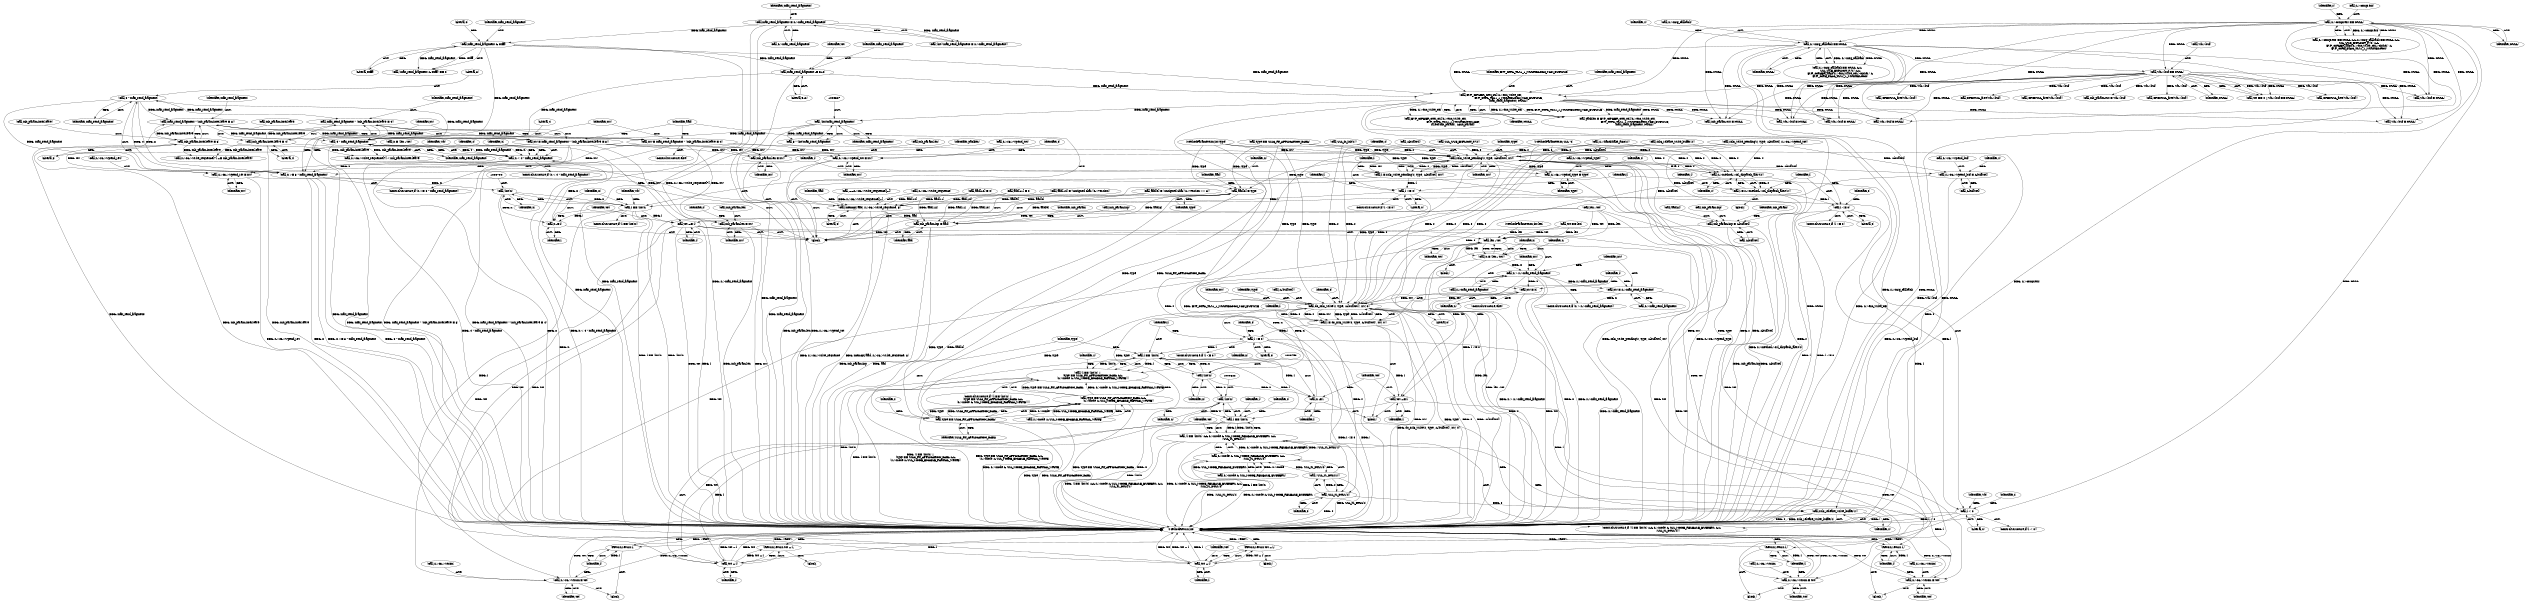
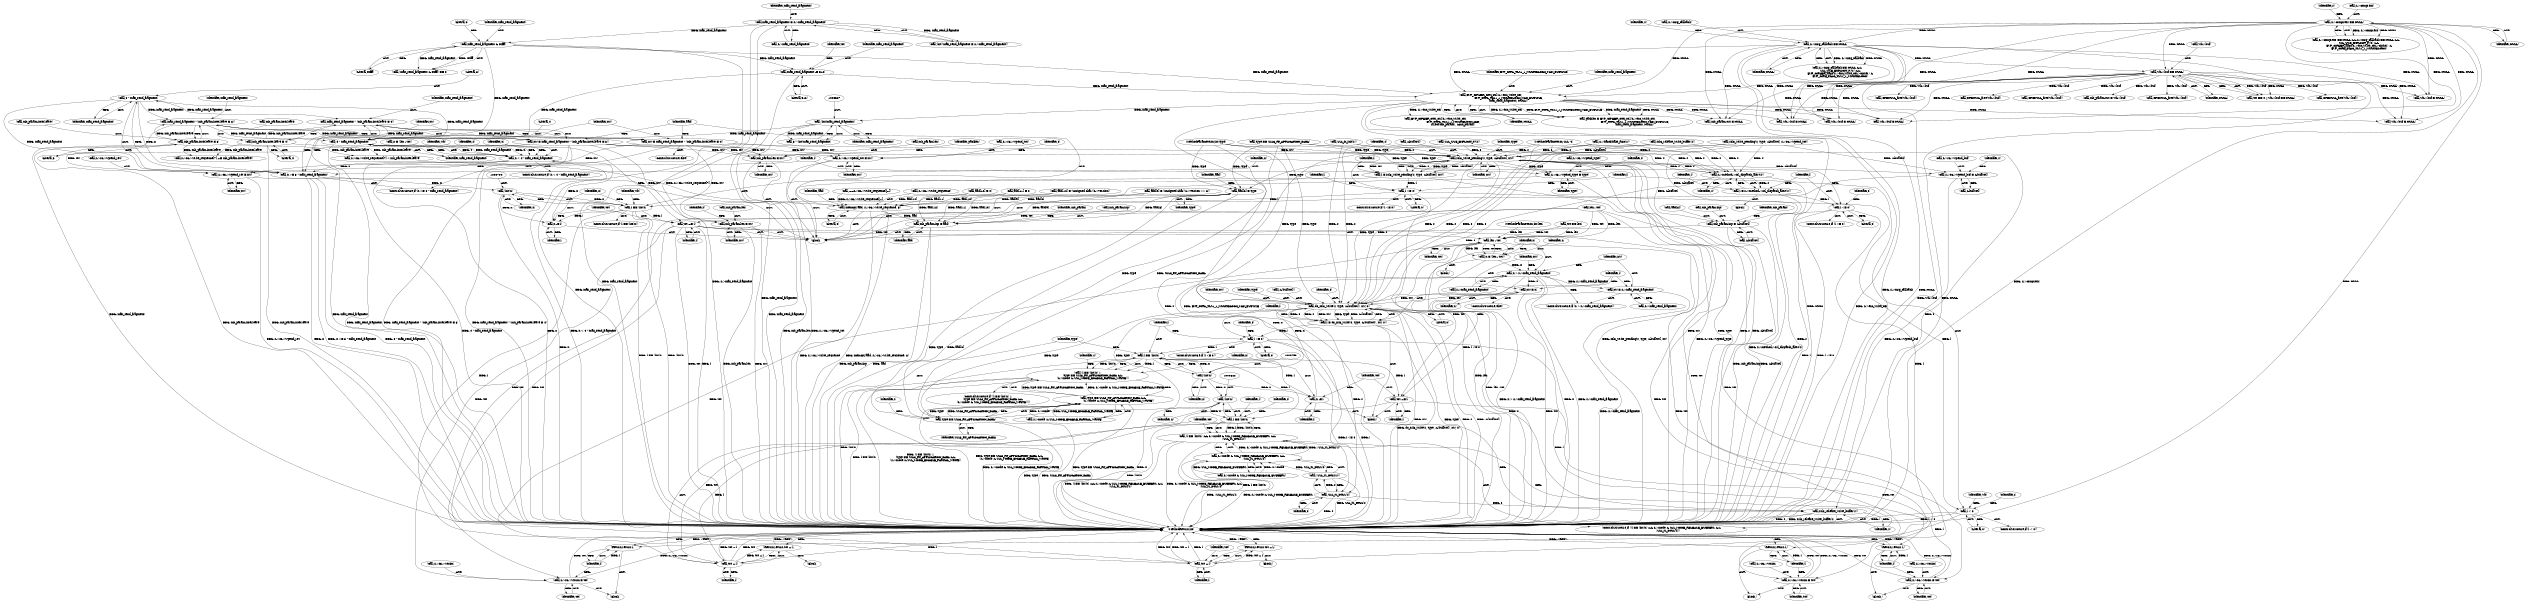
edge "(Call,max_send_fragment * (mb_param.interleave = 4))" -> "(Call,mb_param.interleave = 4)": label "TLS: " -> "CFG: "
edge "(Call,n >= 8 * max_send_fragment)" -> "(Call,8 * max_send_fragment)": label "DDG: 0" -> "CFG: "
edge "(Call,s->method->ssl_dispatch_alert(s))" -> "(Call,ssl3_write_pending(s, type, &buf[tot], nw))": label "EVP: s" -> "DDG: s"
edge "(Call,nw = s->max_send_fragment)" -> "(ControlStructure,if (n > s->max_send_fragment))": label "DDG: n" -> "AST: "
